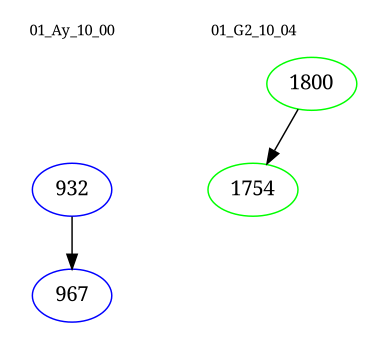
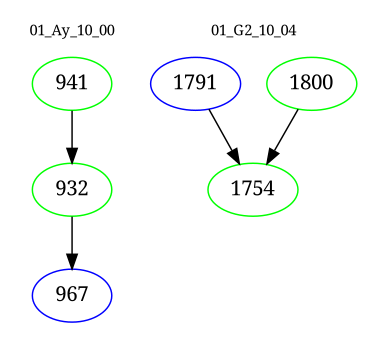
node "941": added
node "1791": added
node "932": color blue -> green
